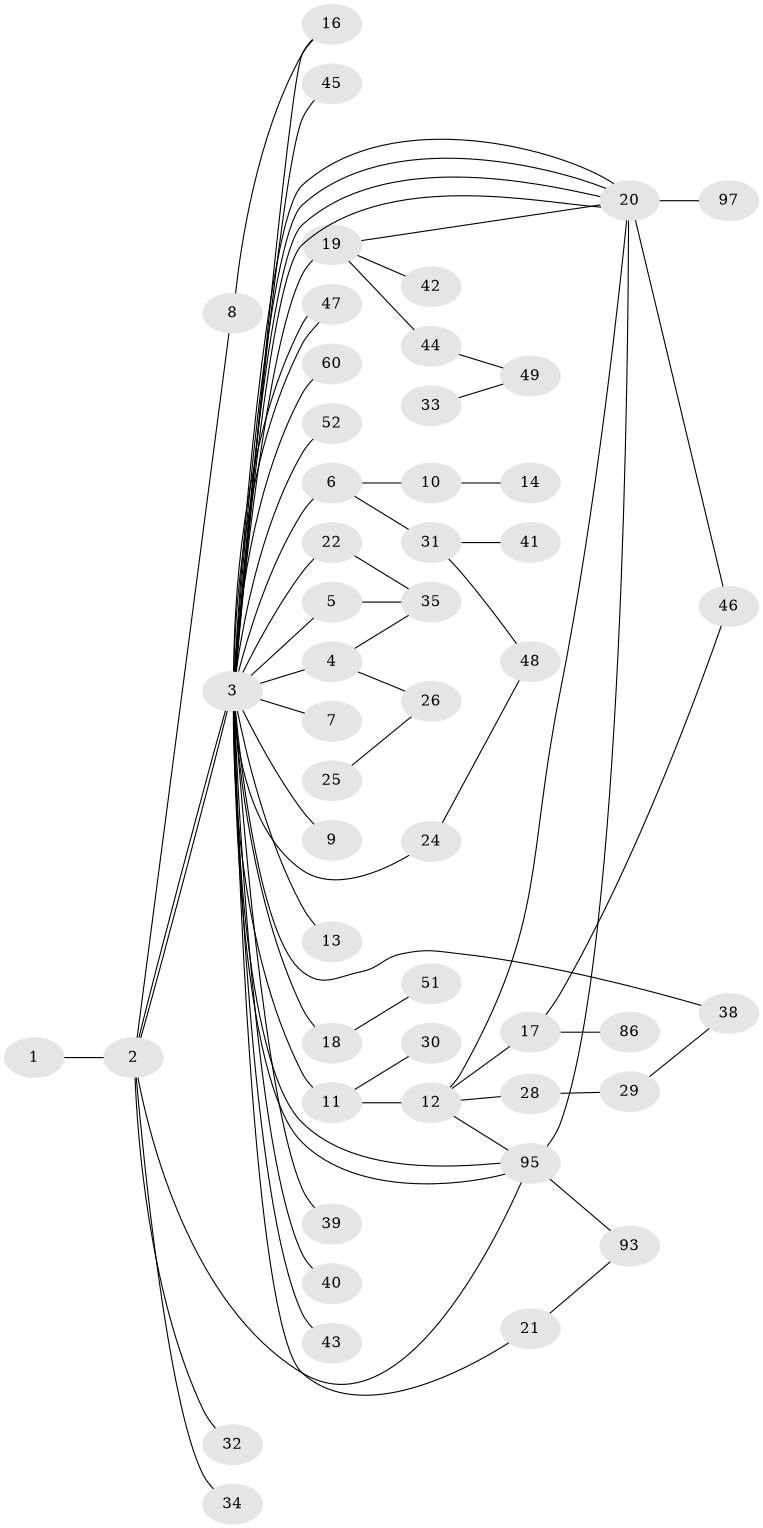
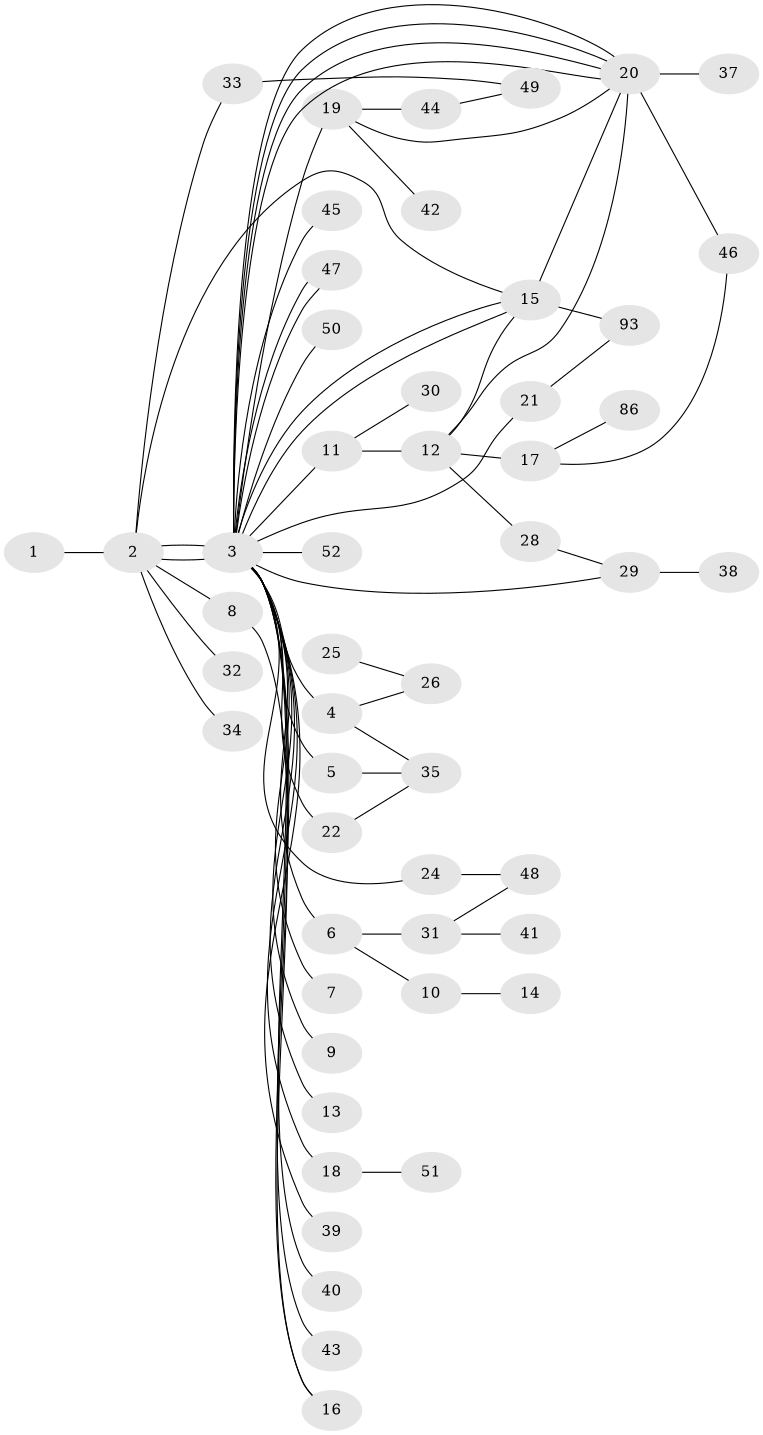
node "97": label "97" -> "37"
edge "33" -- "2": added
node "60": label "60" -> "50"
edge "3" -- "38": now "3" -- "29"
node "95": label "95" -> "15"
